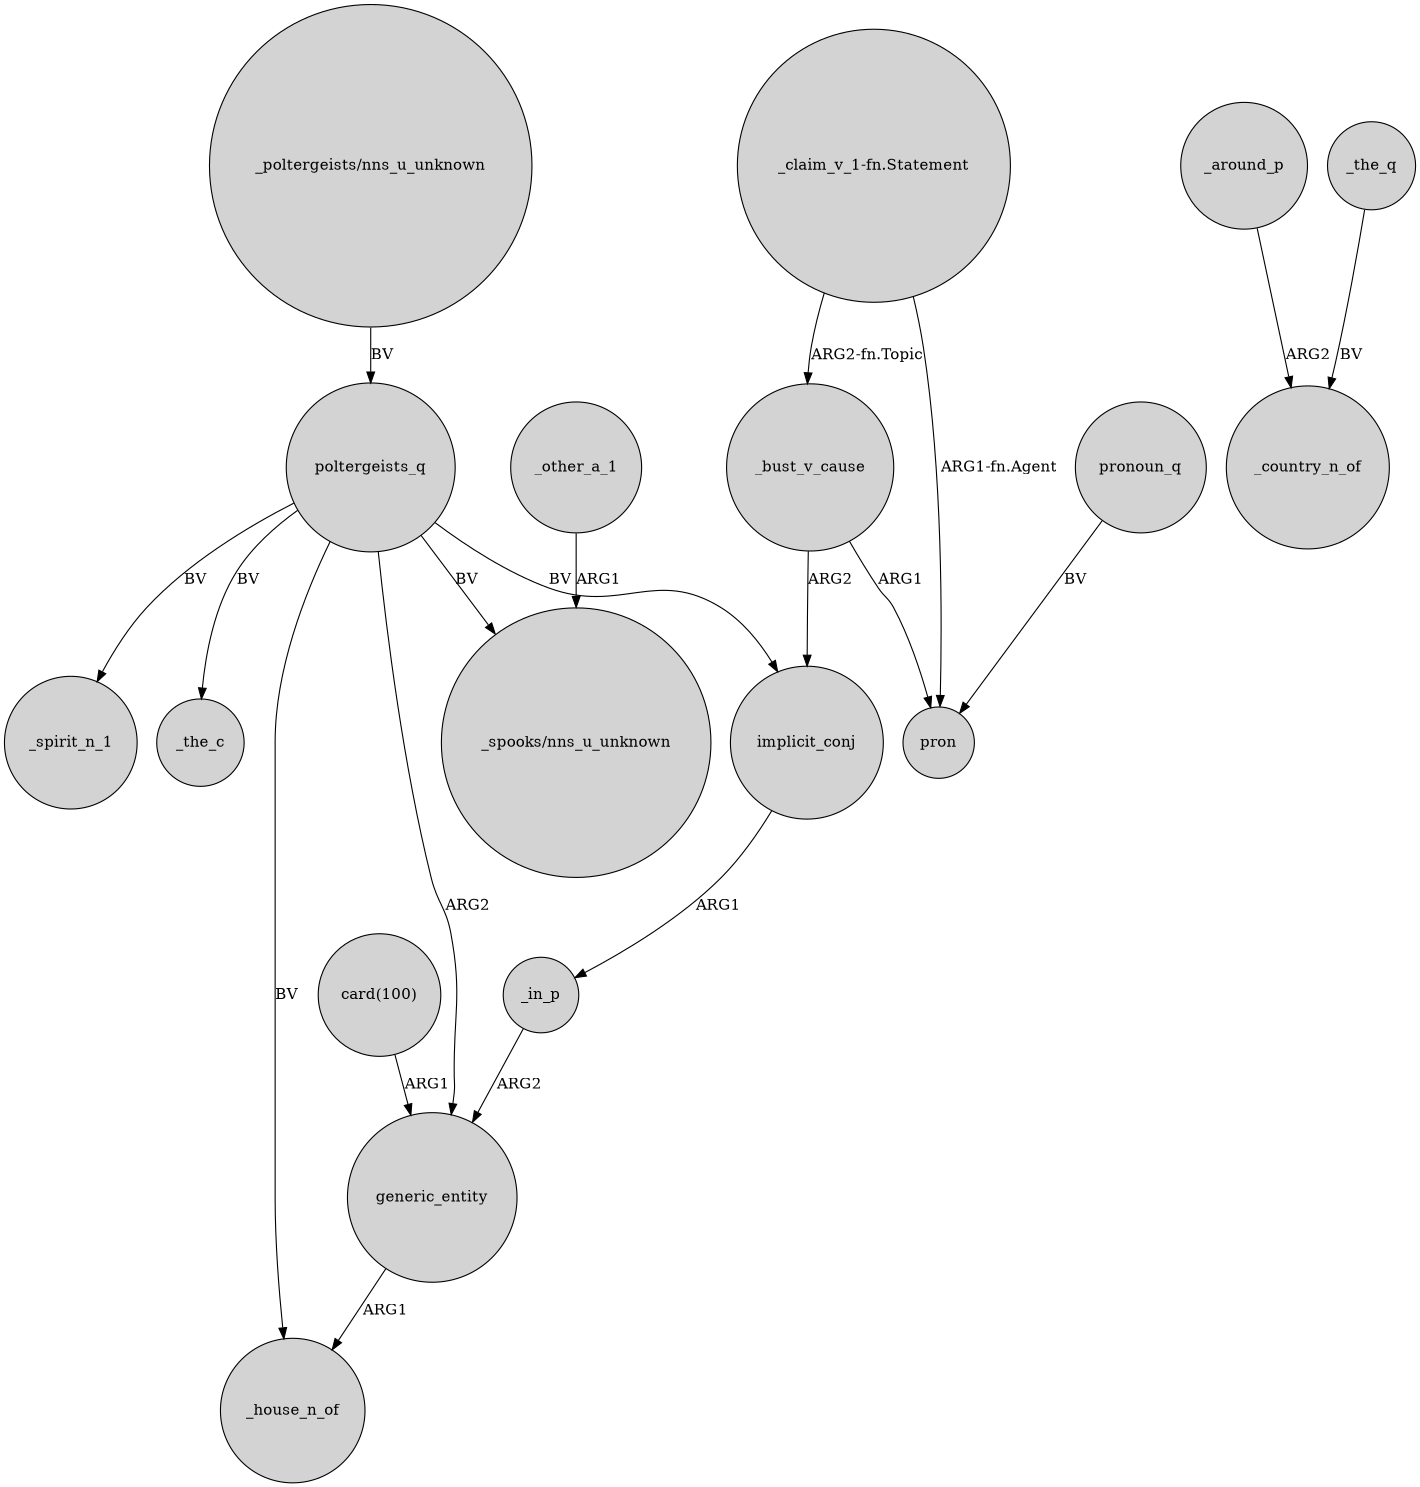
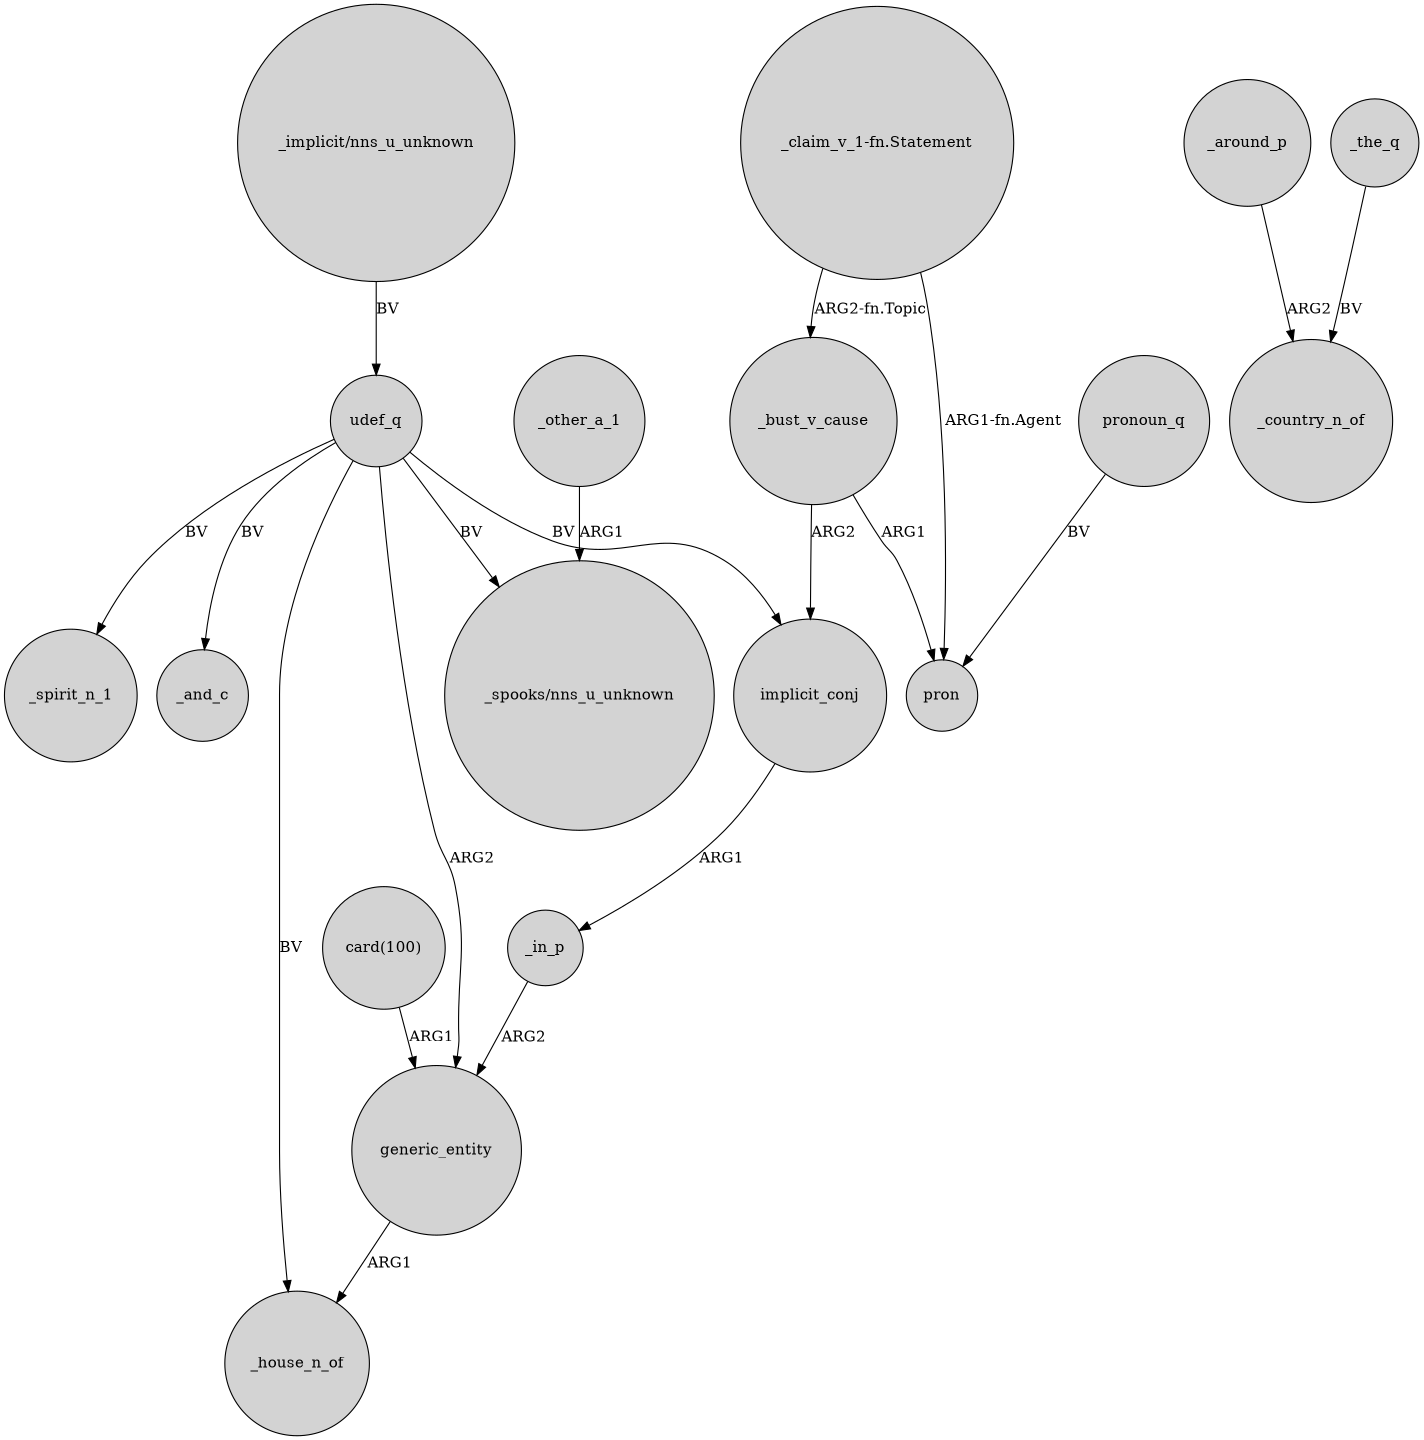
node "_poltergeists/nns_u_unknown": label "_poltergeists/nns_u_unknown" -> "_implicit/nns_u_unknown"
node "poltergeists_q": label "poltergeists_q" -> "udef_q"
node "_the_c": label "_the_c" -> "_and_c"
